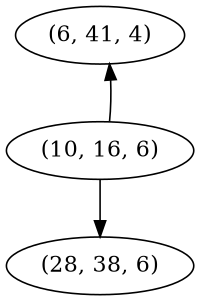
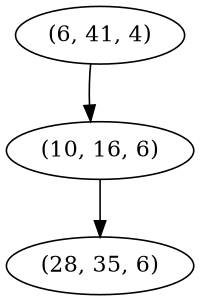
edge "(10, 16, 6)" -> "(6, 41, 4)": reversed
node "(28, 38, 6)": label "(28, 38, 6)" -> "(28, 35, 6)"
